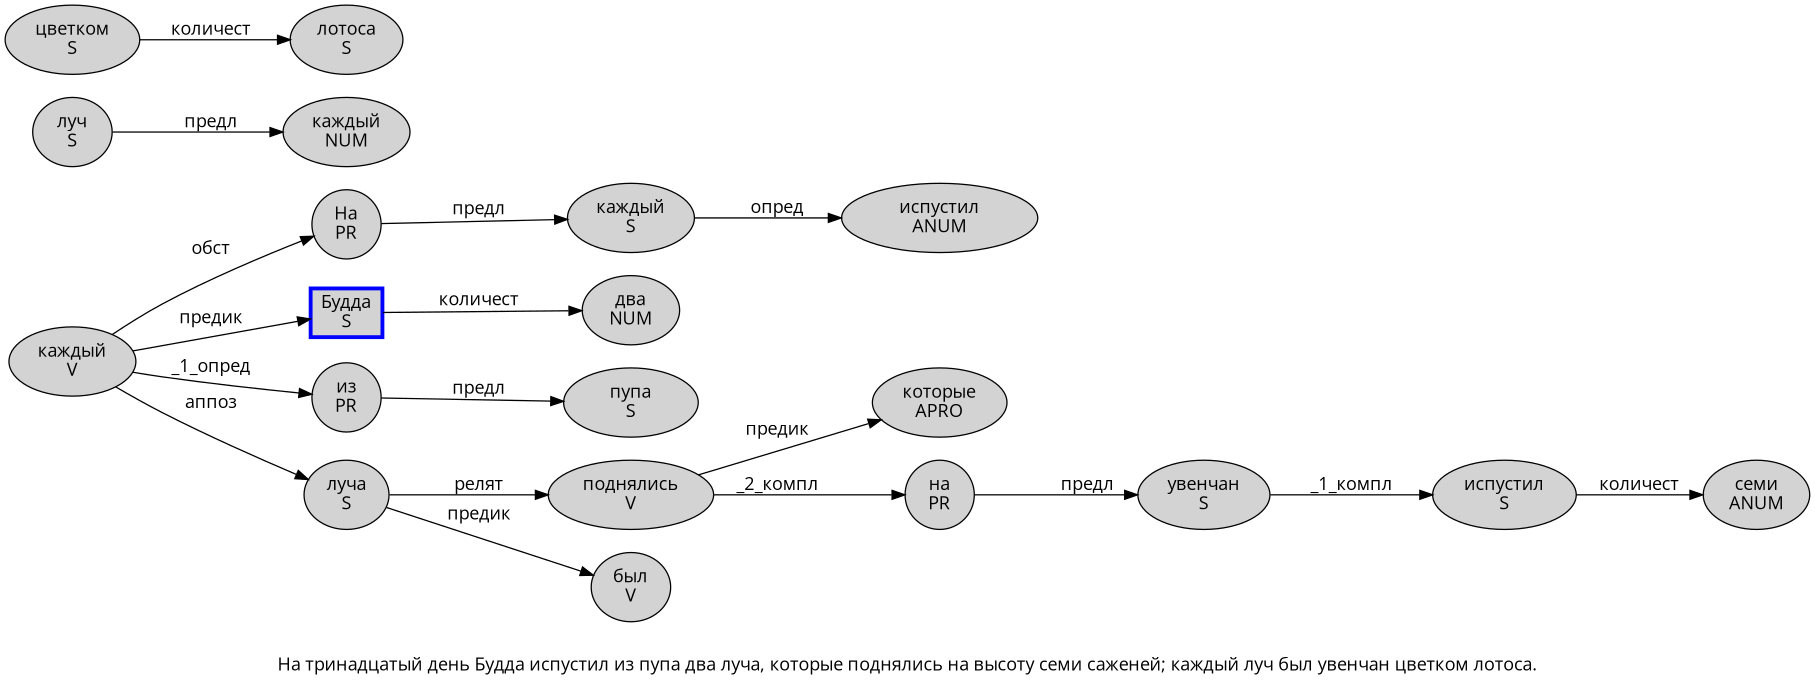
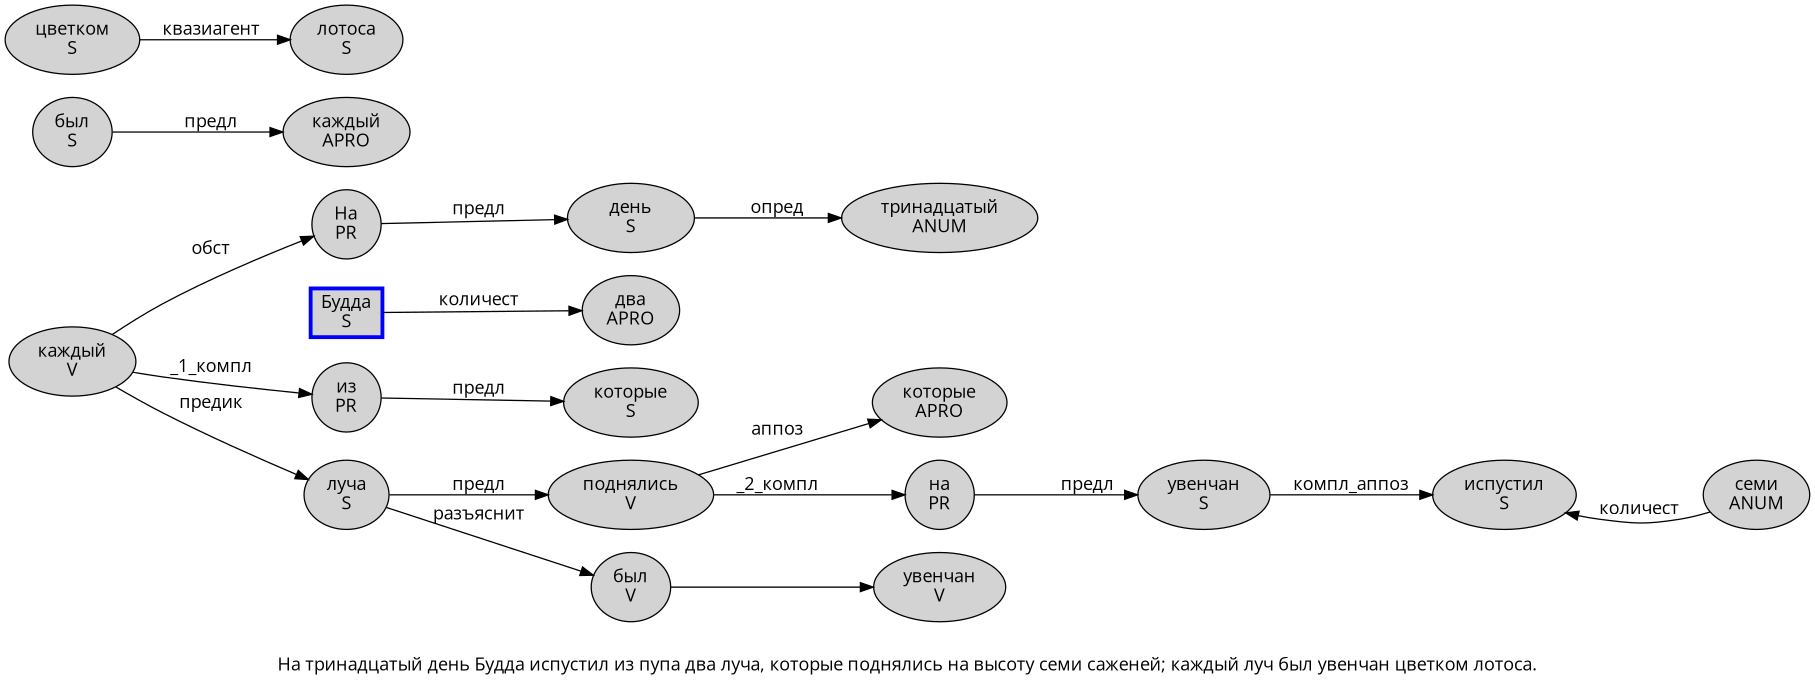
edge "цветком S" -> "лотоса S": label "количест" -> "квазиагент"
node "луч S": label "луч S" -> "был S"
node "каждый NUM": label "каждый NUM" -> "каждый APRO"
node "каждый S": label "каждый S" -> "день S"
node "испустил ANUM": label "испустил ANUM" -> "тринадцатый ANUM"
node "два NUM": label "два NUM" -> "два APRO"
edge "каждый V" -> "Будда S": removed, label "предик"
edge "каждый V" -> "из PR": label "_1_опред" -> "_1_компл"
edge "каждый V" -> "луча S": label "аппоз" -> "предик"
node "пупа S": label "пупа S" -> "которые S"
edge "поднялись V" -> "которые APRO": label "предик" -> "аппоз"
edge "луча S" -> "поднялись V": label "релят" -> "предл"
edge "увенчан S" -> "испустил S": label "_1_компл" -> "компл_аппоз"
edge "испустил S" -> "семи ANUM": reversed
edge "луча S" -> "был V": label "предик" -> "разъяснит"
node "увенчан V": added
